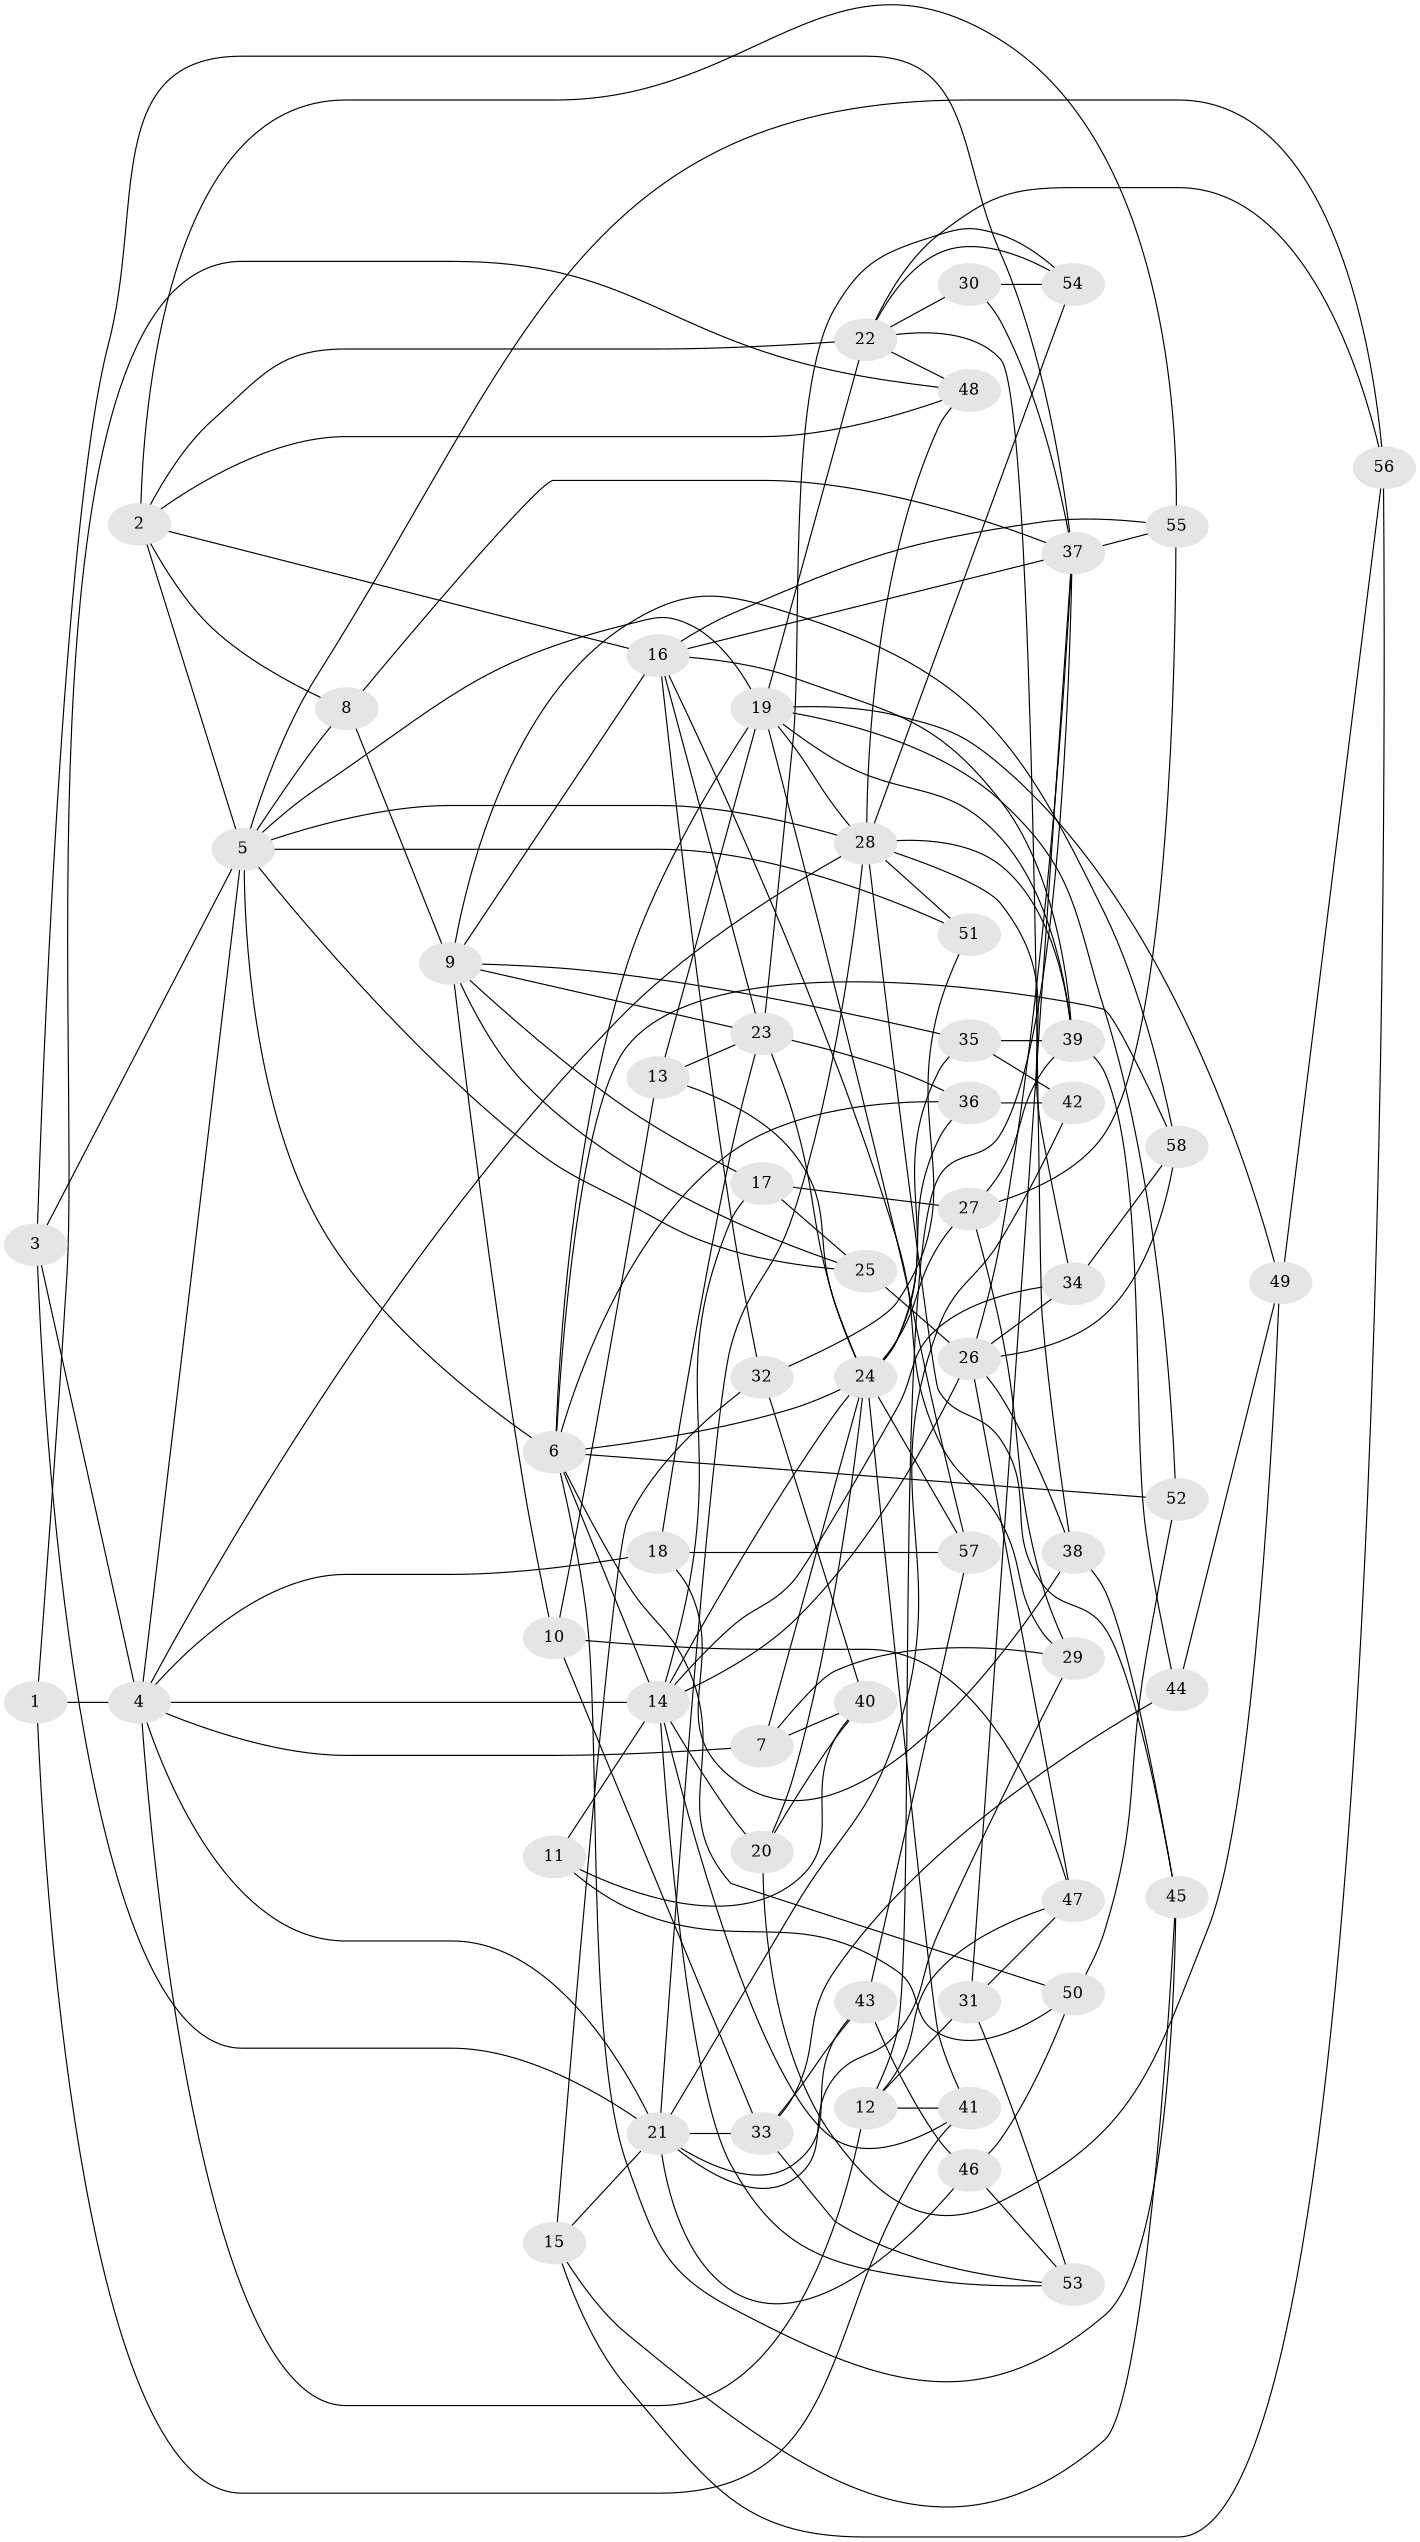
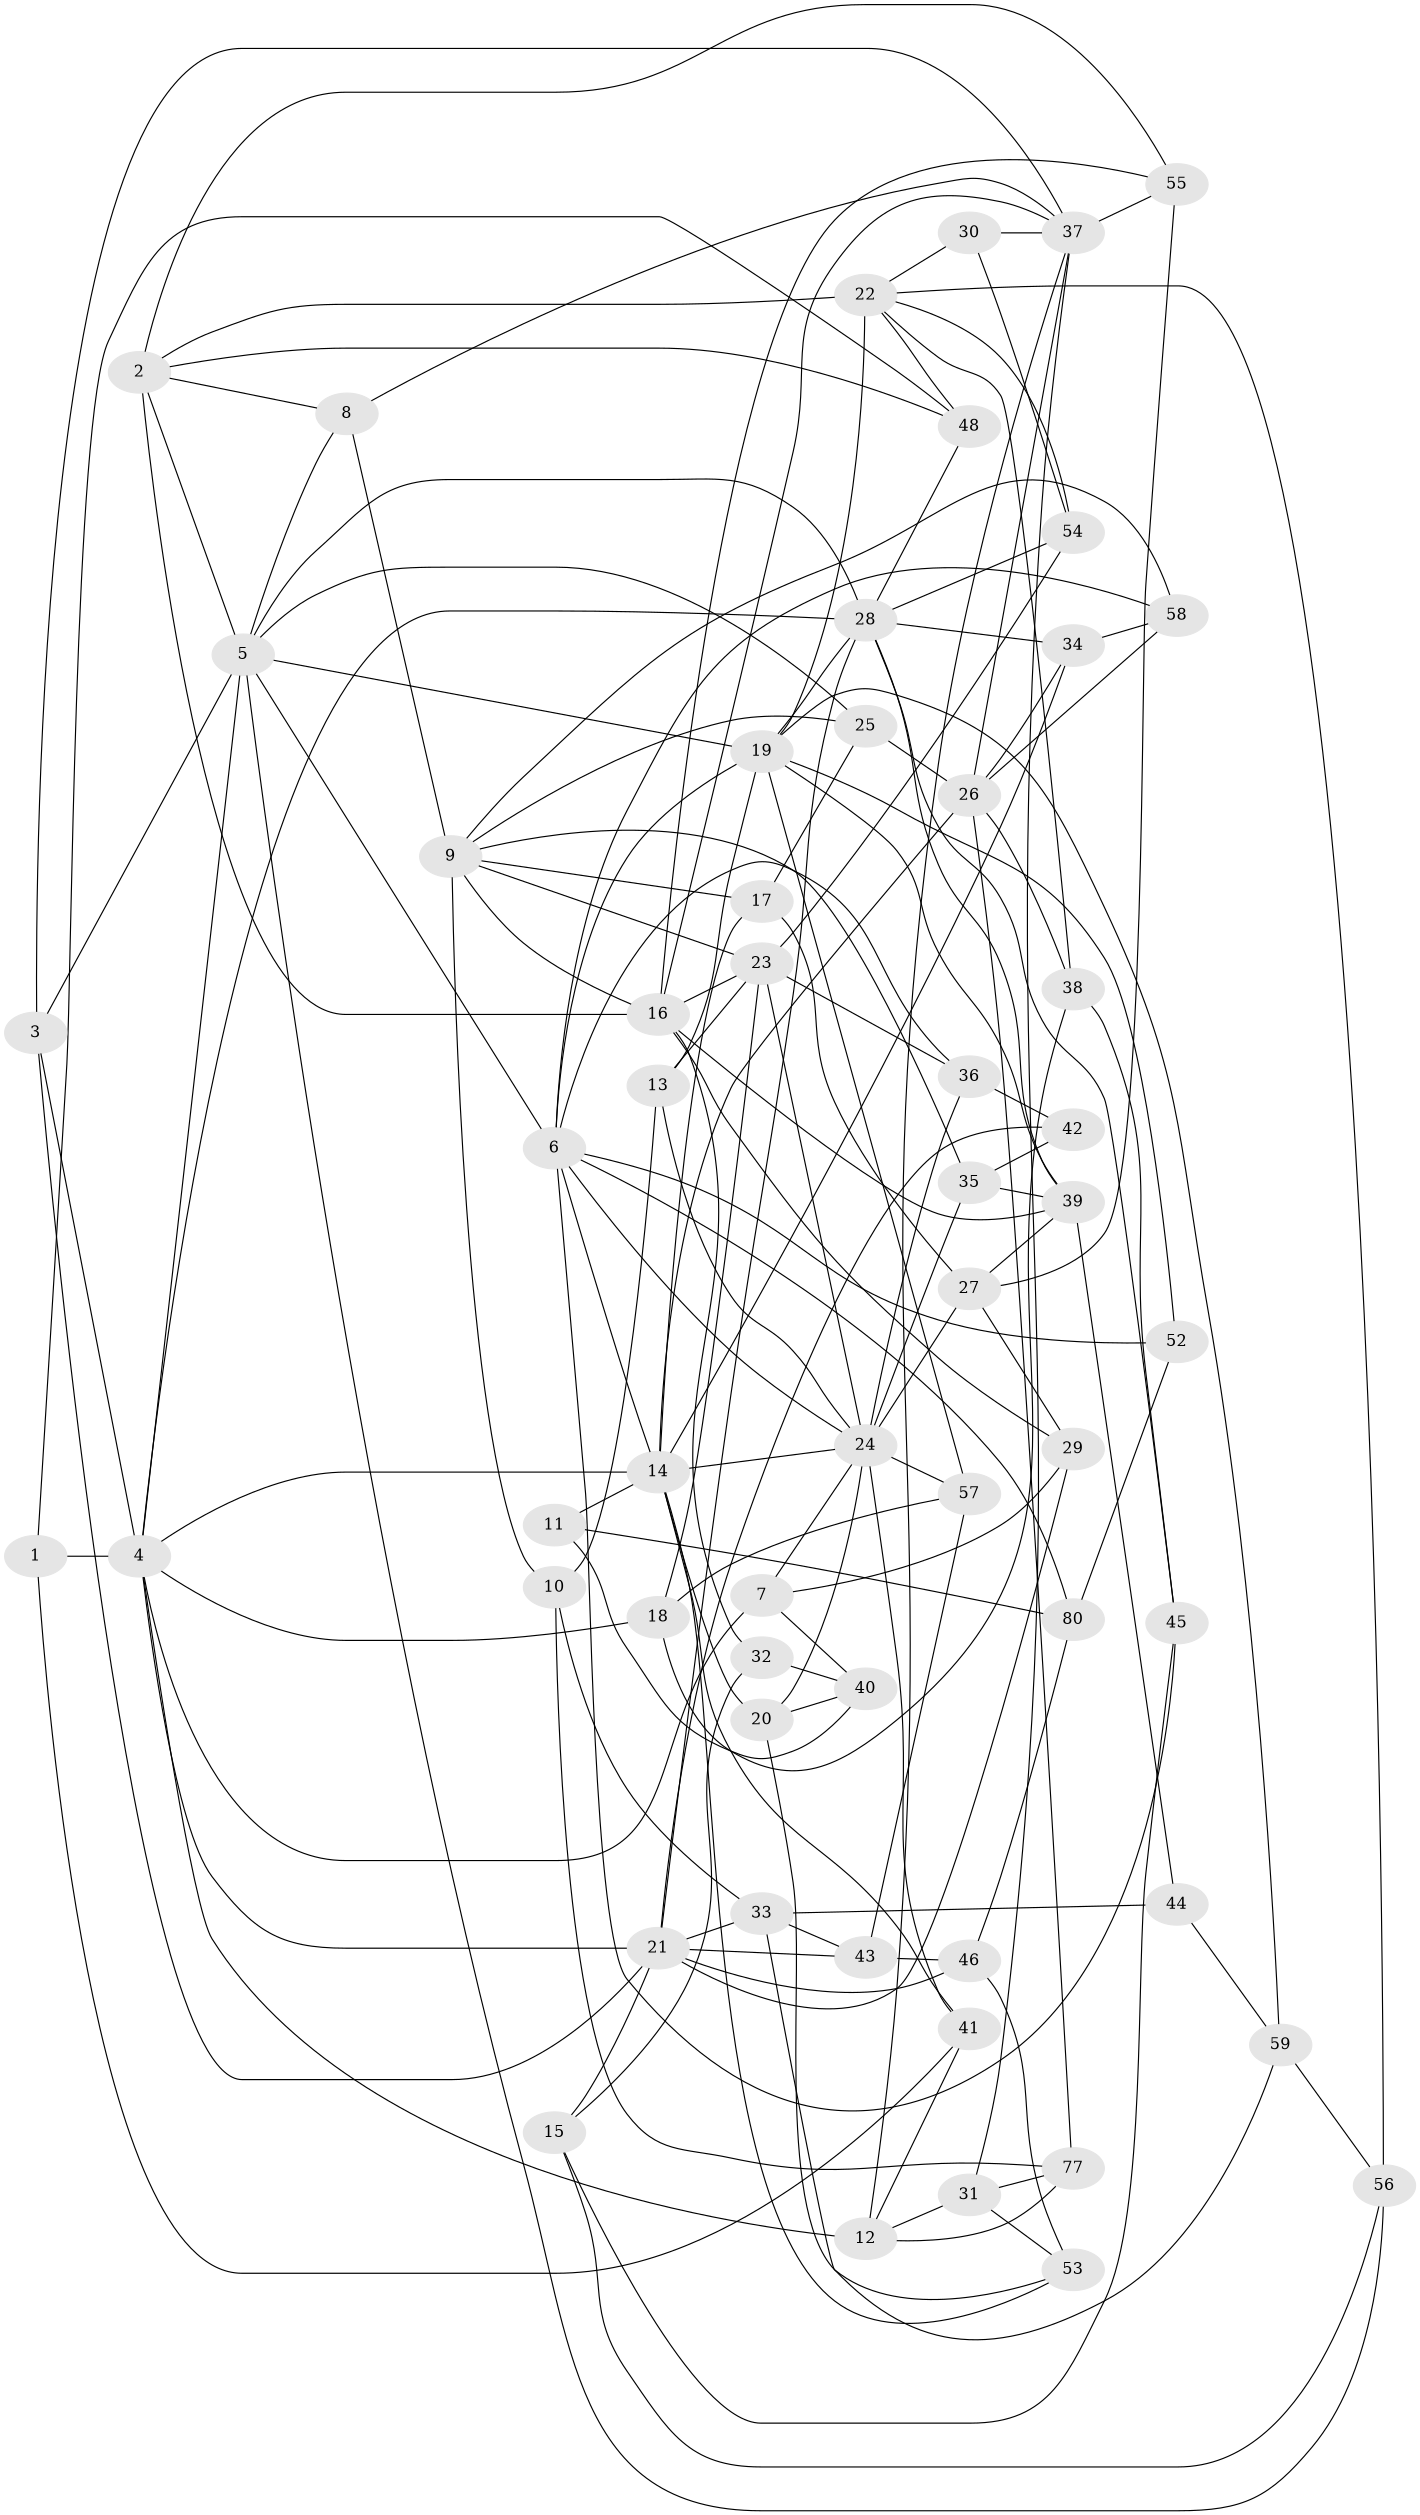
node "51": removed
node "49": label "49" -> "59"
node "47": label "47" -> "77"
node "50": label "50" -> "80"
